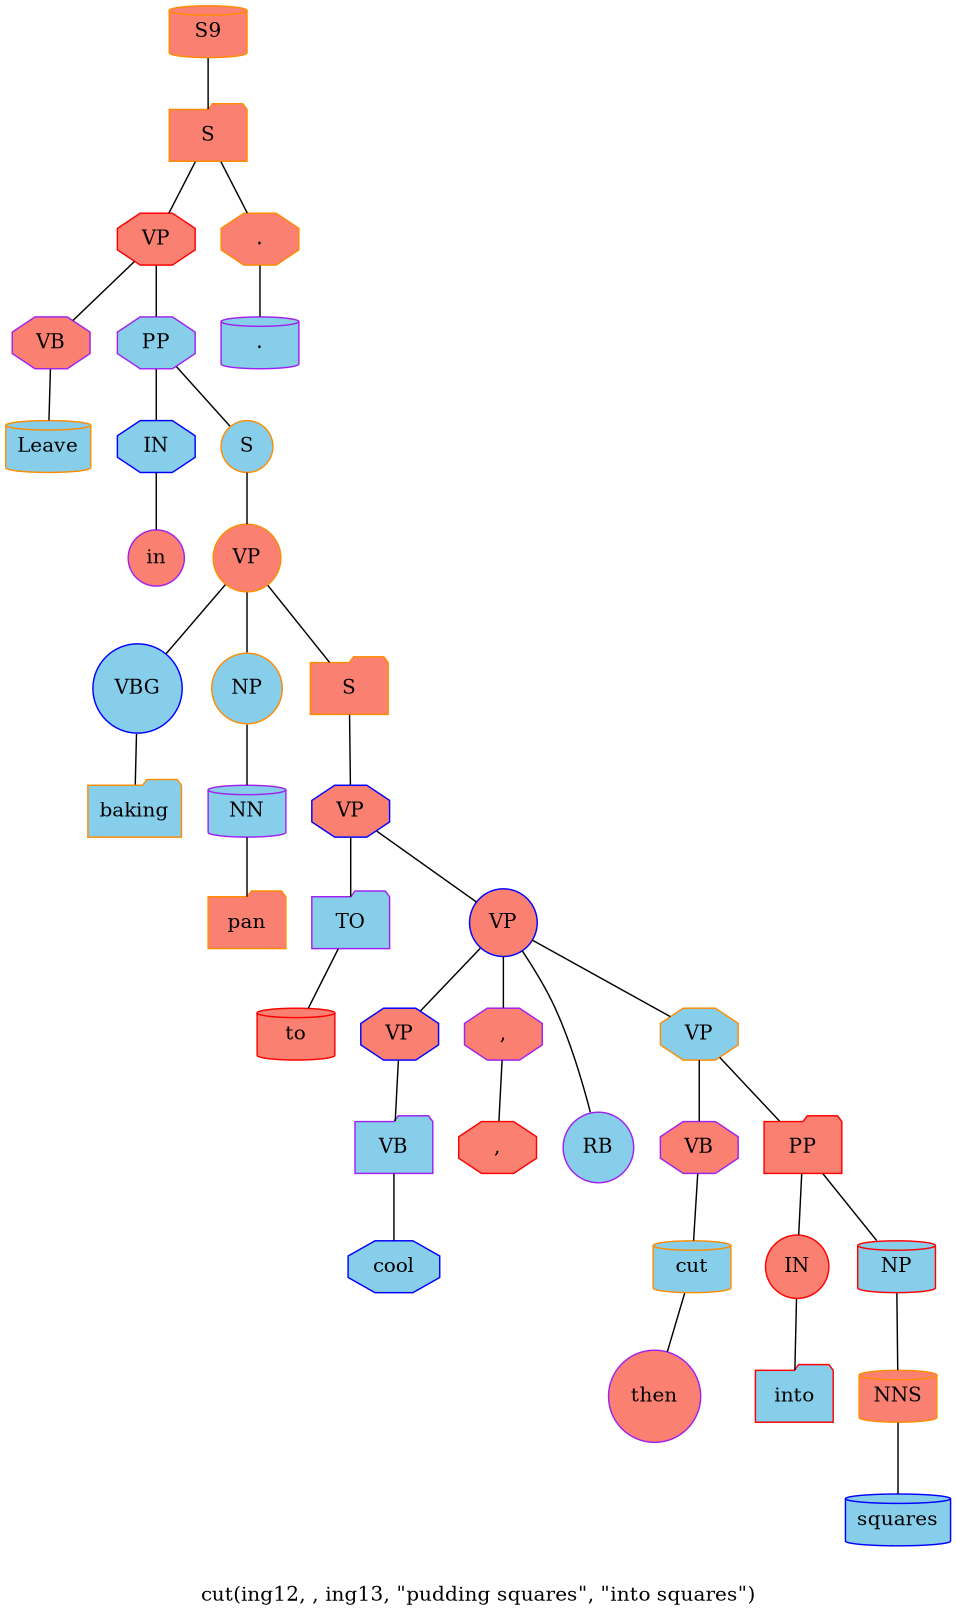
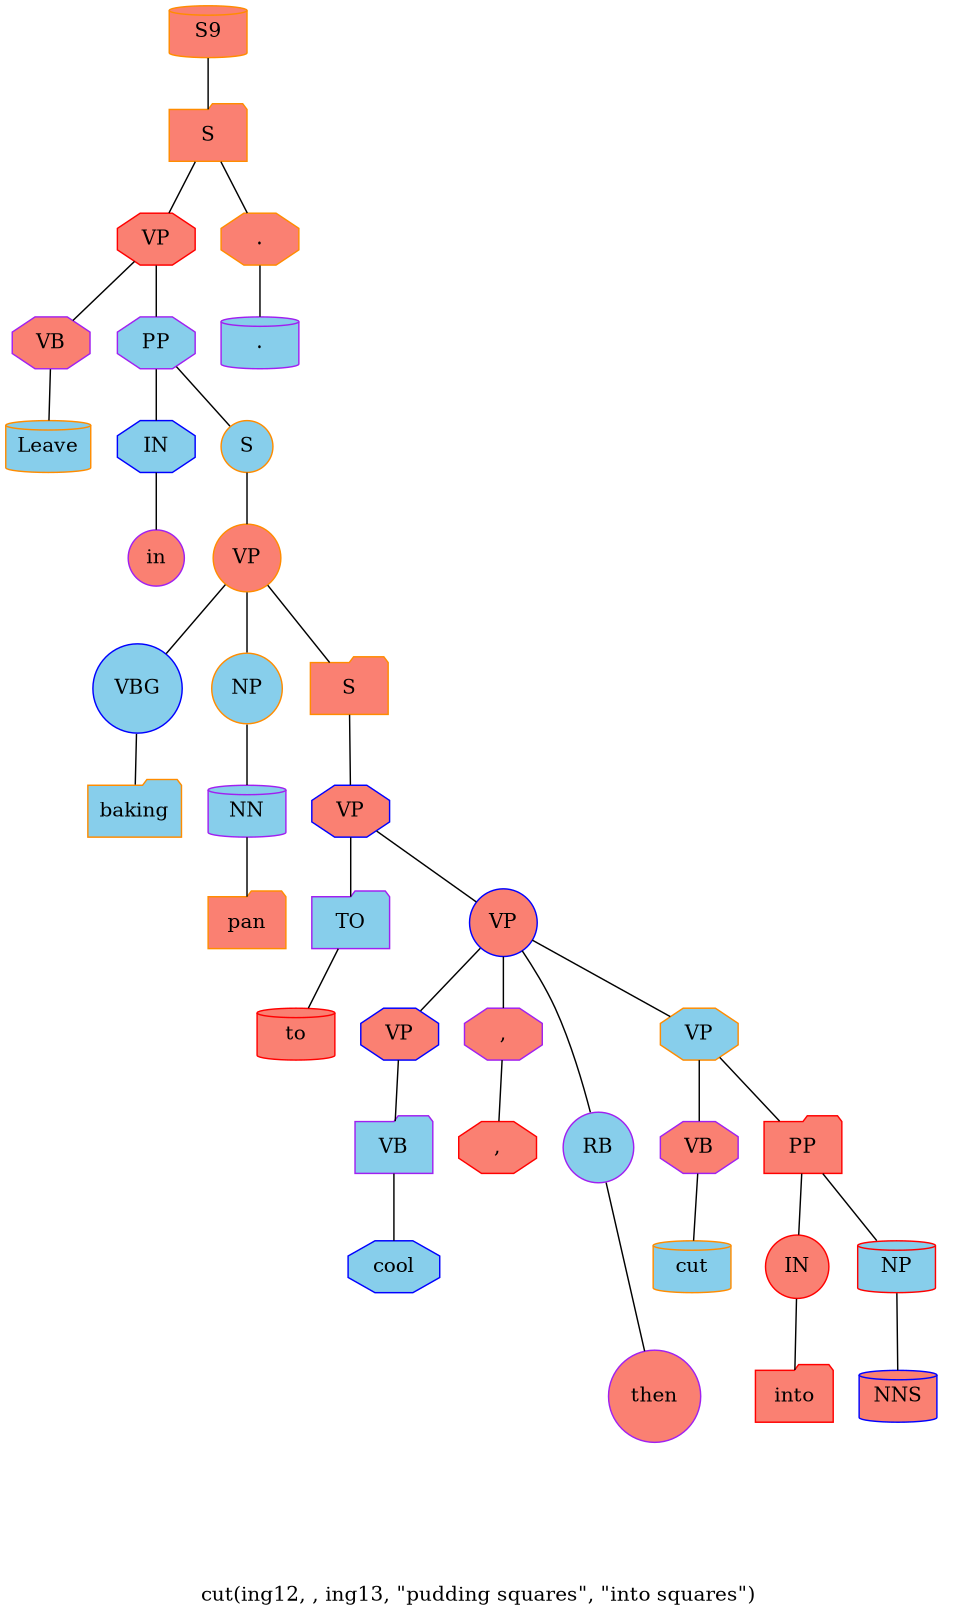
edge "cut" -- "then": now "RB" -- "then"
node "into": fillcolor skyblue -> salmon
node "NNS": color darkorange -> blue
node "squares": removed
